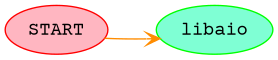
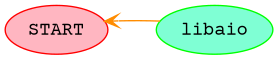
edge "START" -> "libaio": reversed
